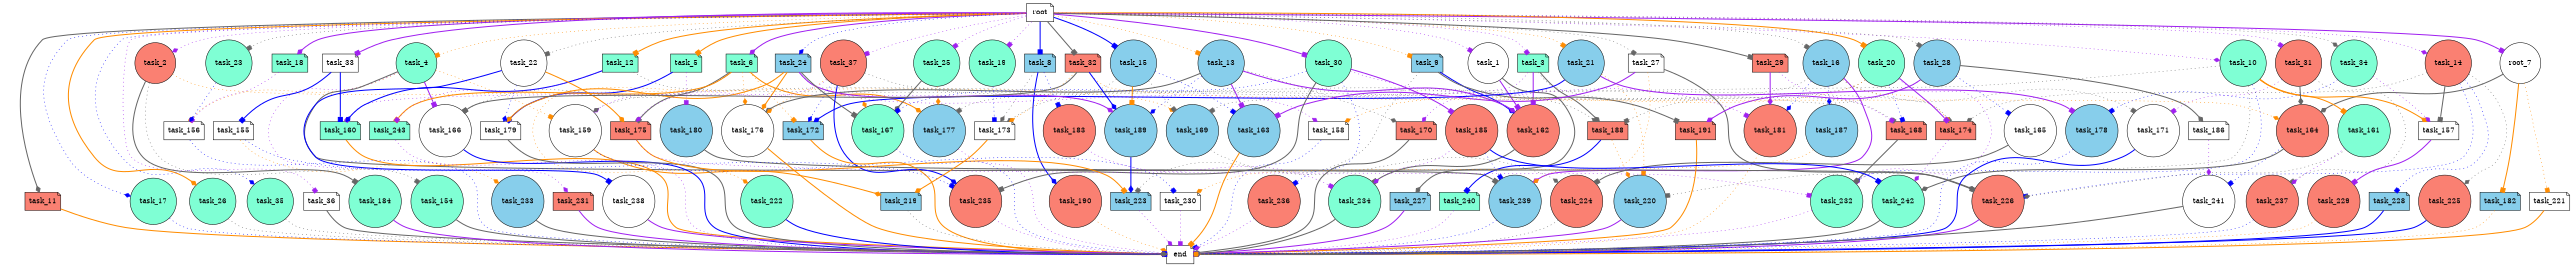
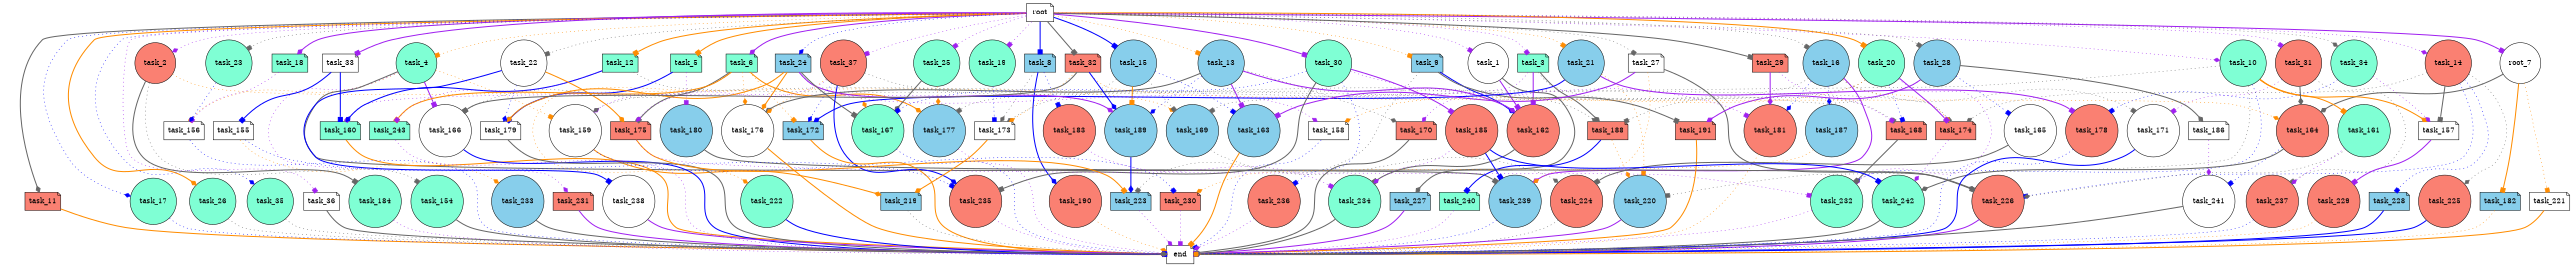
node "task_178": fillcolor skyblue -> salmon
edge "task_185" -> "task_239": style dotted -> bold
node "task_230": fillcolor white -> salmon
edge "task_184" -> "end": style bold -> dotted
